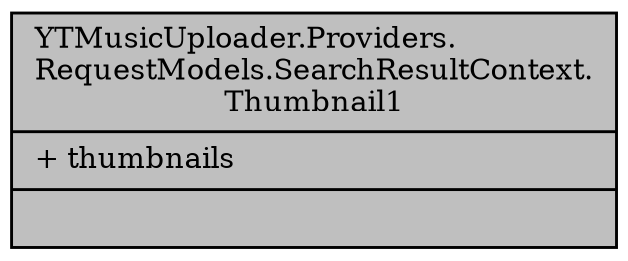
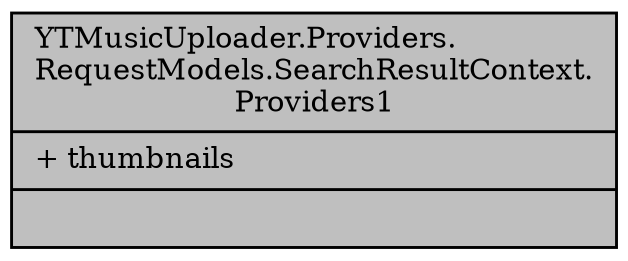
node "YTMusicUploader.Providers.": text "Thumbnail1" -> "Providers1"
